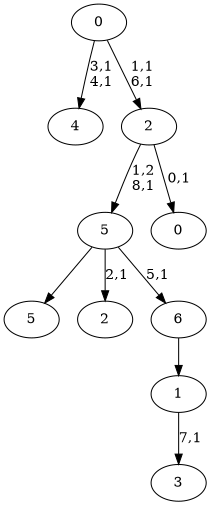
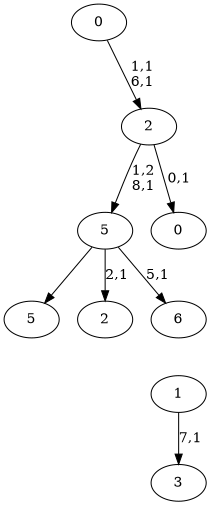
node "4": removed
edge "6" -> "1": removed
